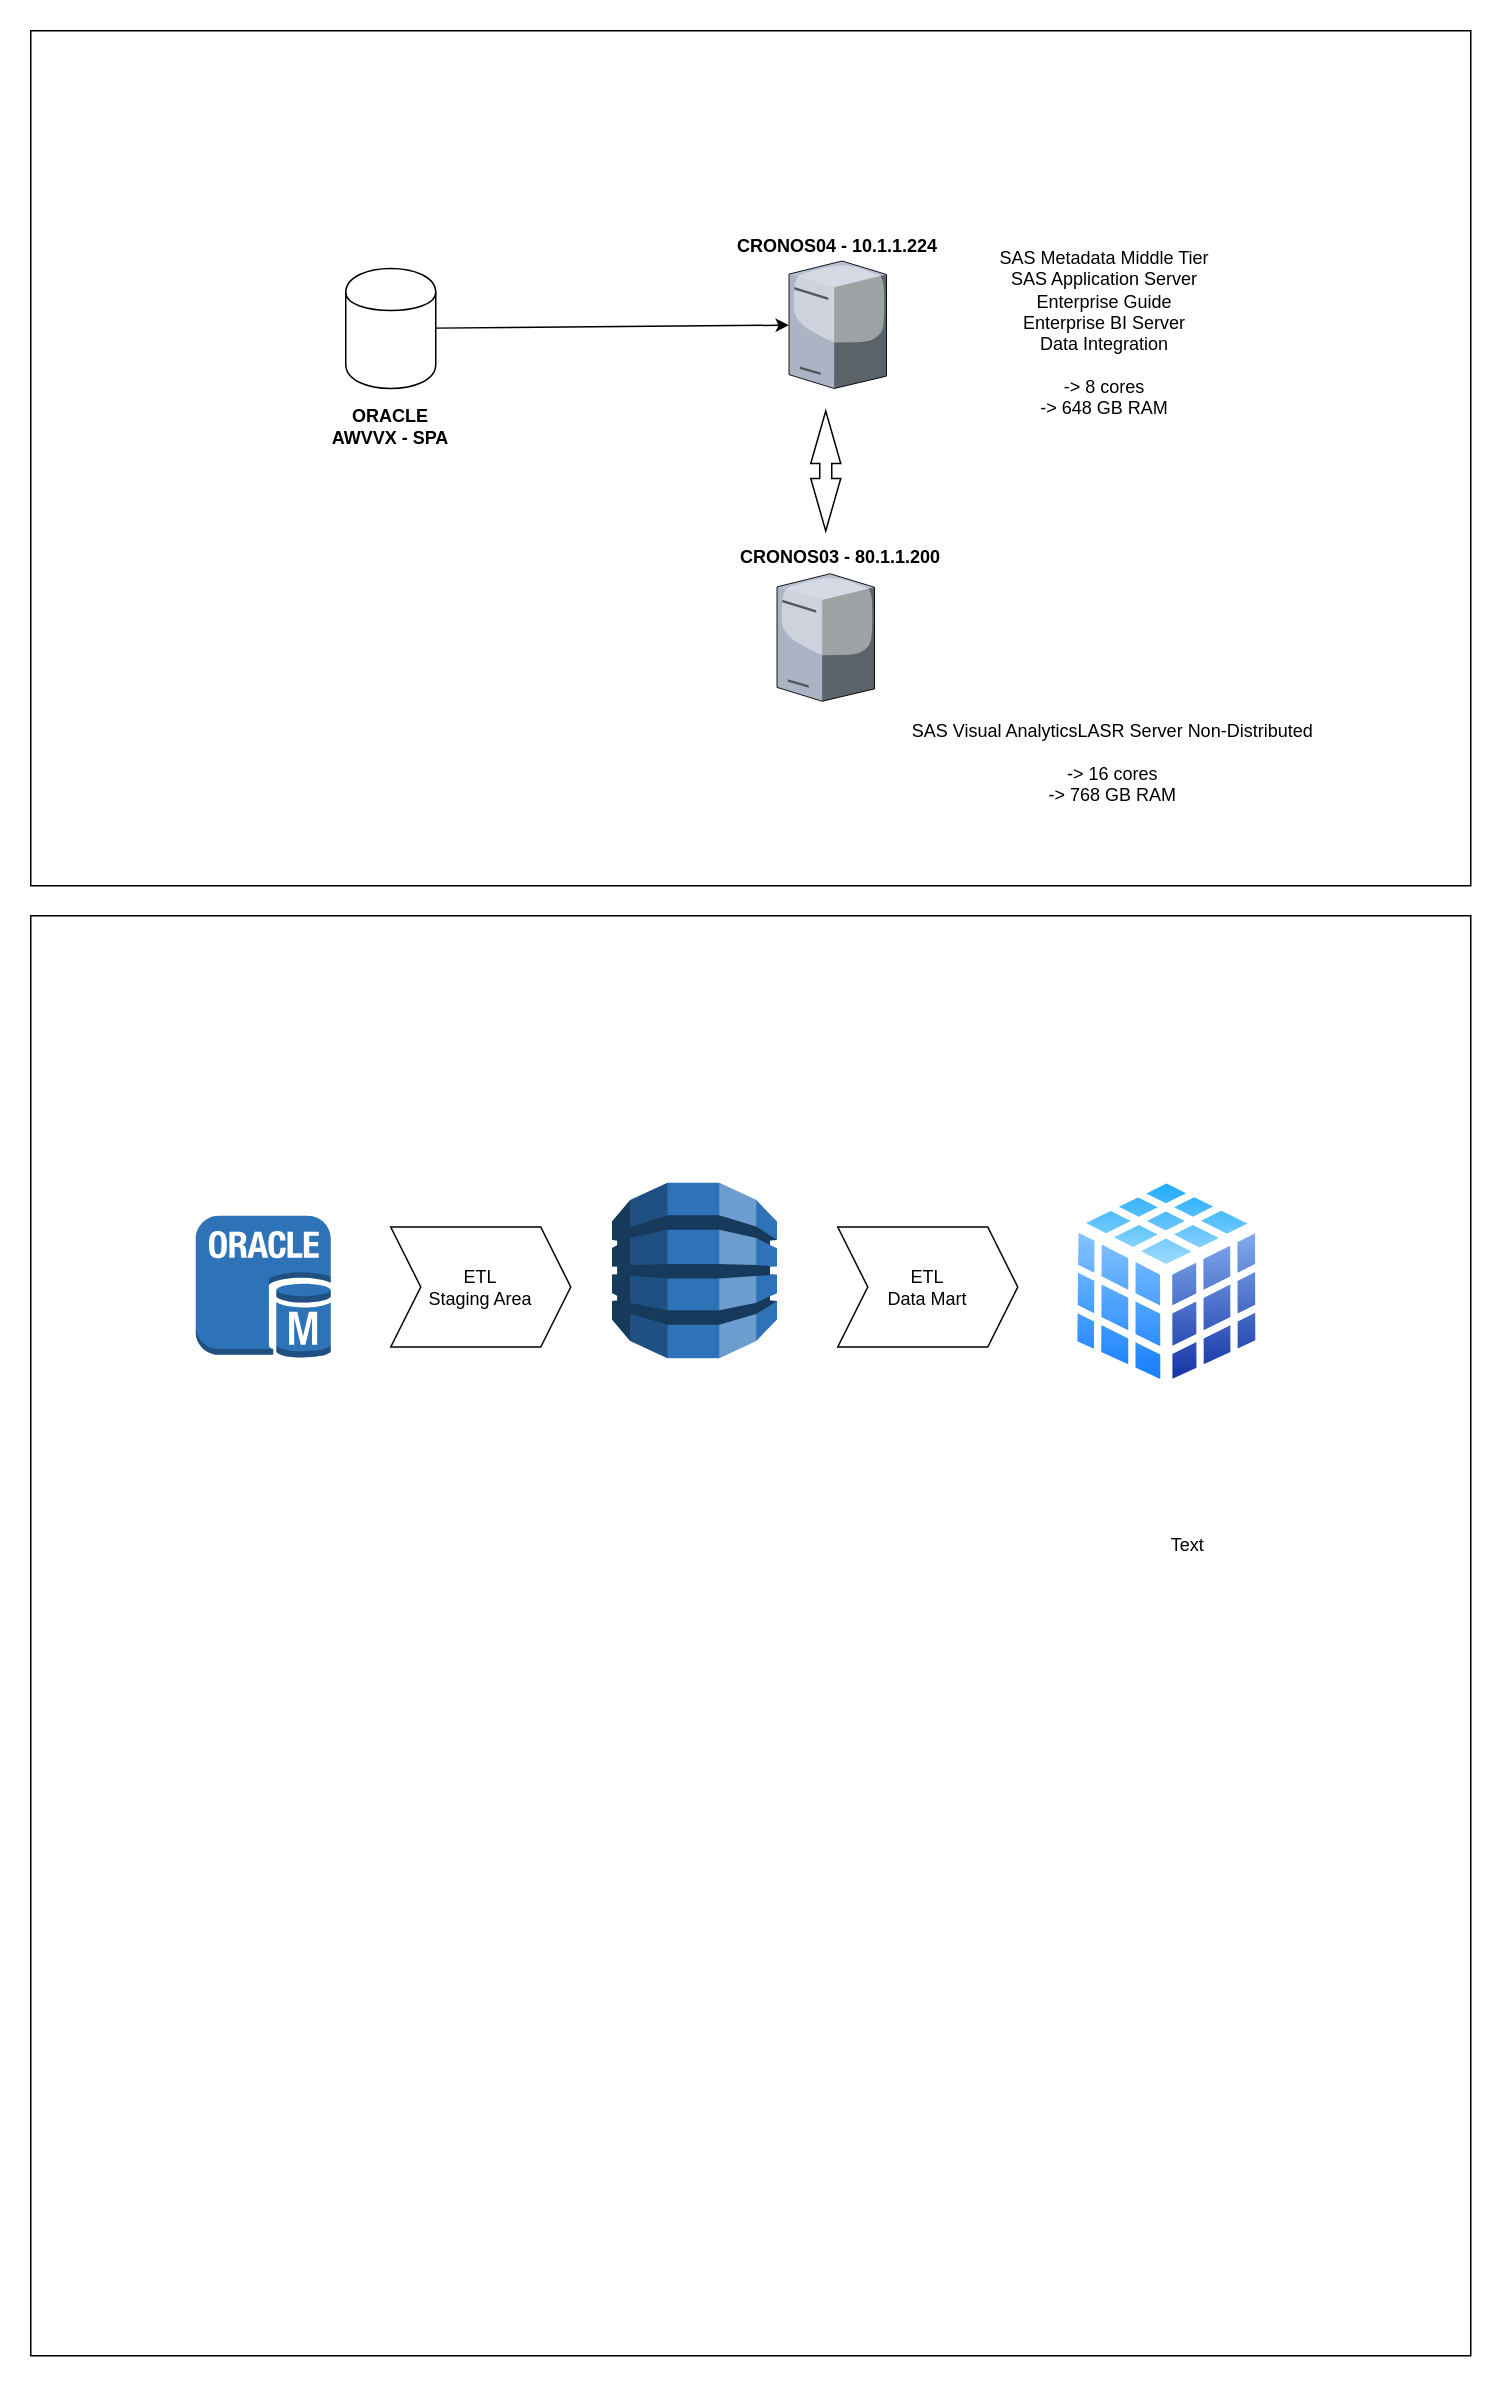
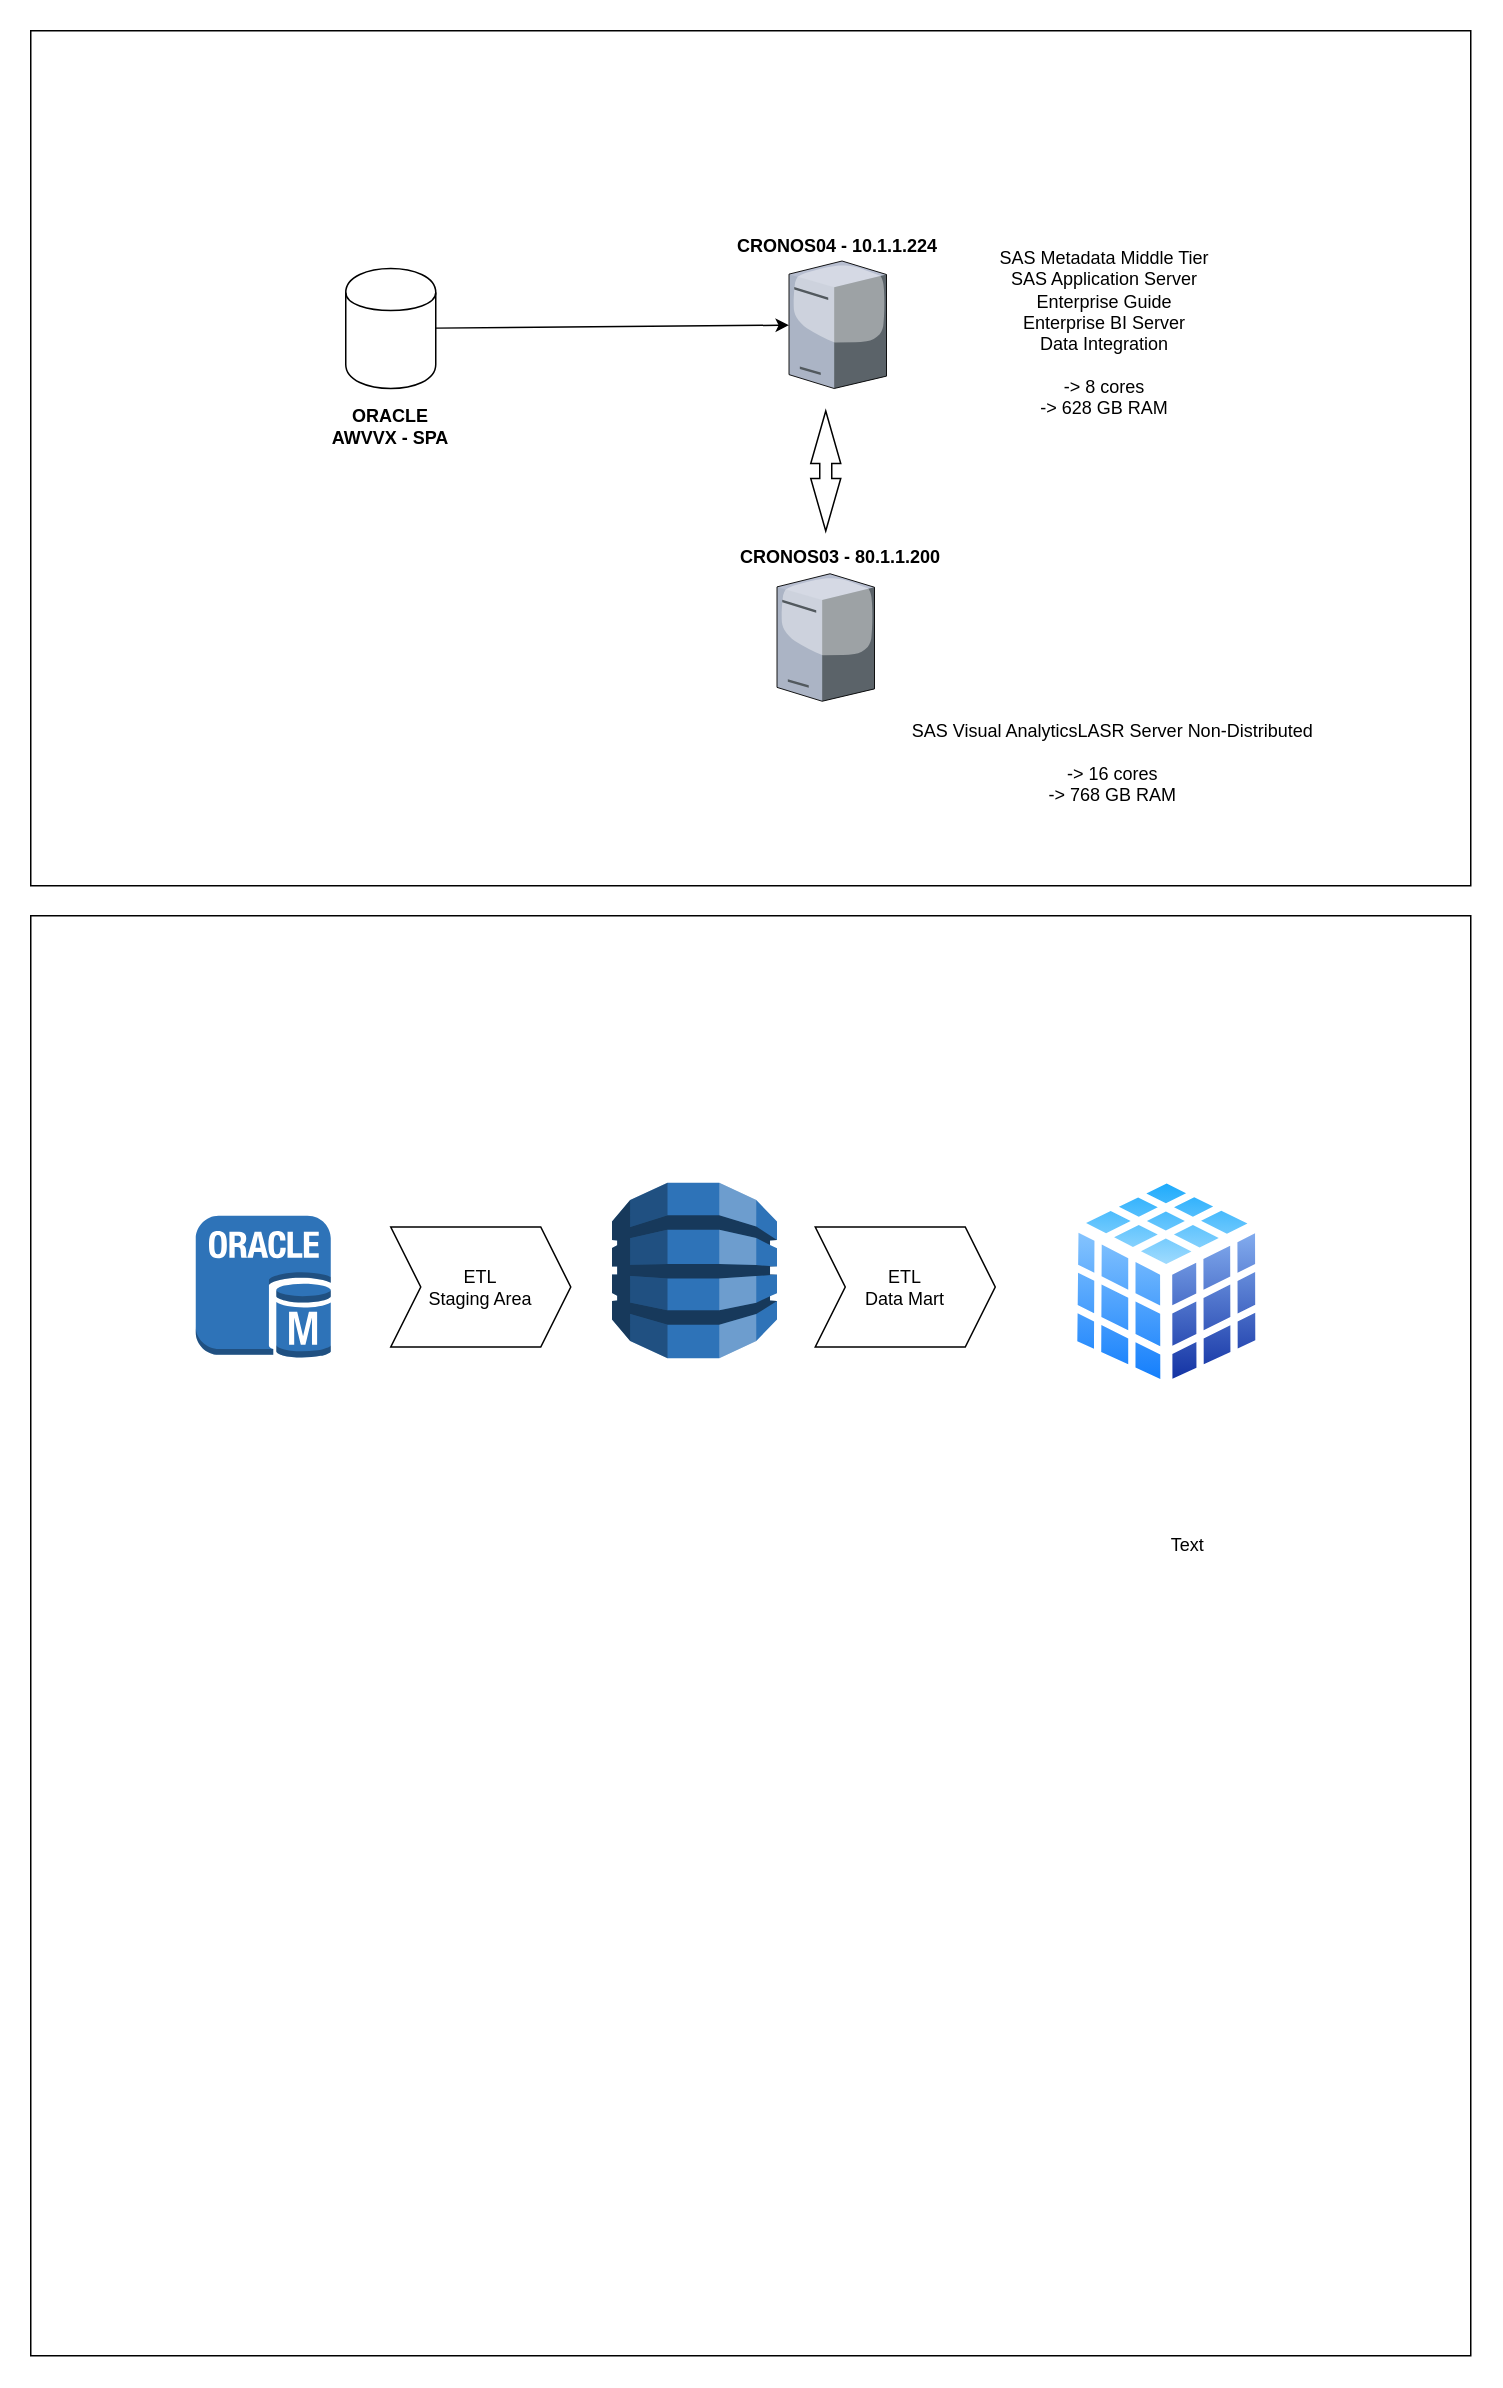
node "SAS Metadata Middle Tier SAS Application Server Enterprise Guide Enterprise BI Server Data Integration -> 8 cores -> 648 GB RAM": label "SAS Metadata Middle Tier SAS Application Server Enterprise Guide Enterprise BI Server Data Integration -> 8 cores -> 648 GB RAM" -> "SAS Metadata Middle Tier SAS Application Server Enterprise Guide Enterprise BI Server Data Integration -> 8 cores -> 628 GB RAM"
node "ETL Data Mart": moved (928, 1287) -> (905, 1287)
